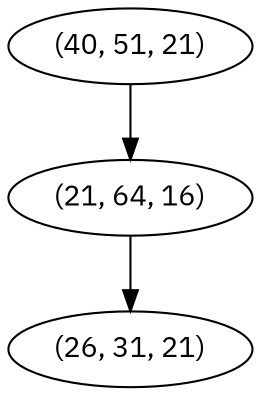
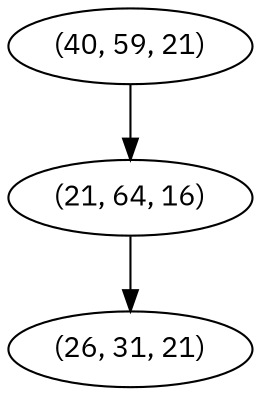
node "(40, 51, 21)": label "(40, 51, 21)" -> "(40, 59, 21)"
